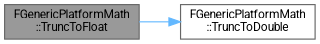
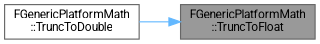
edge "FGenericPlatformMath ::TruncToFloat" -> "FGenericPlatformMath ::TruncToDouble": reversed
